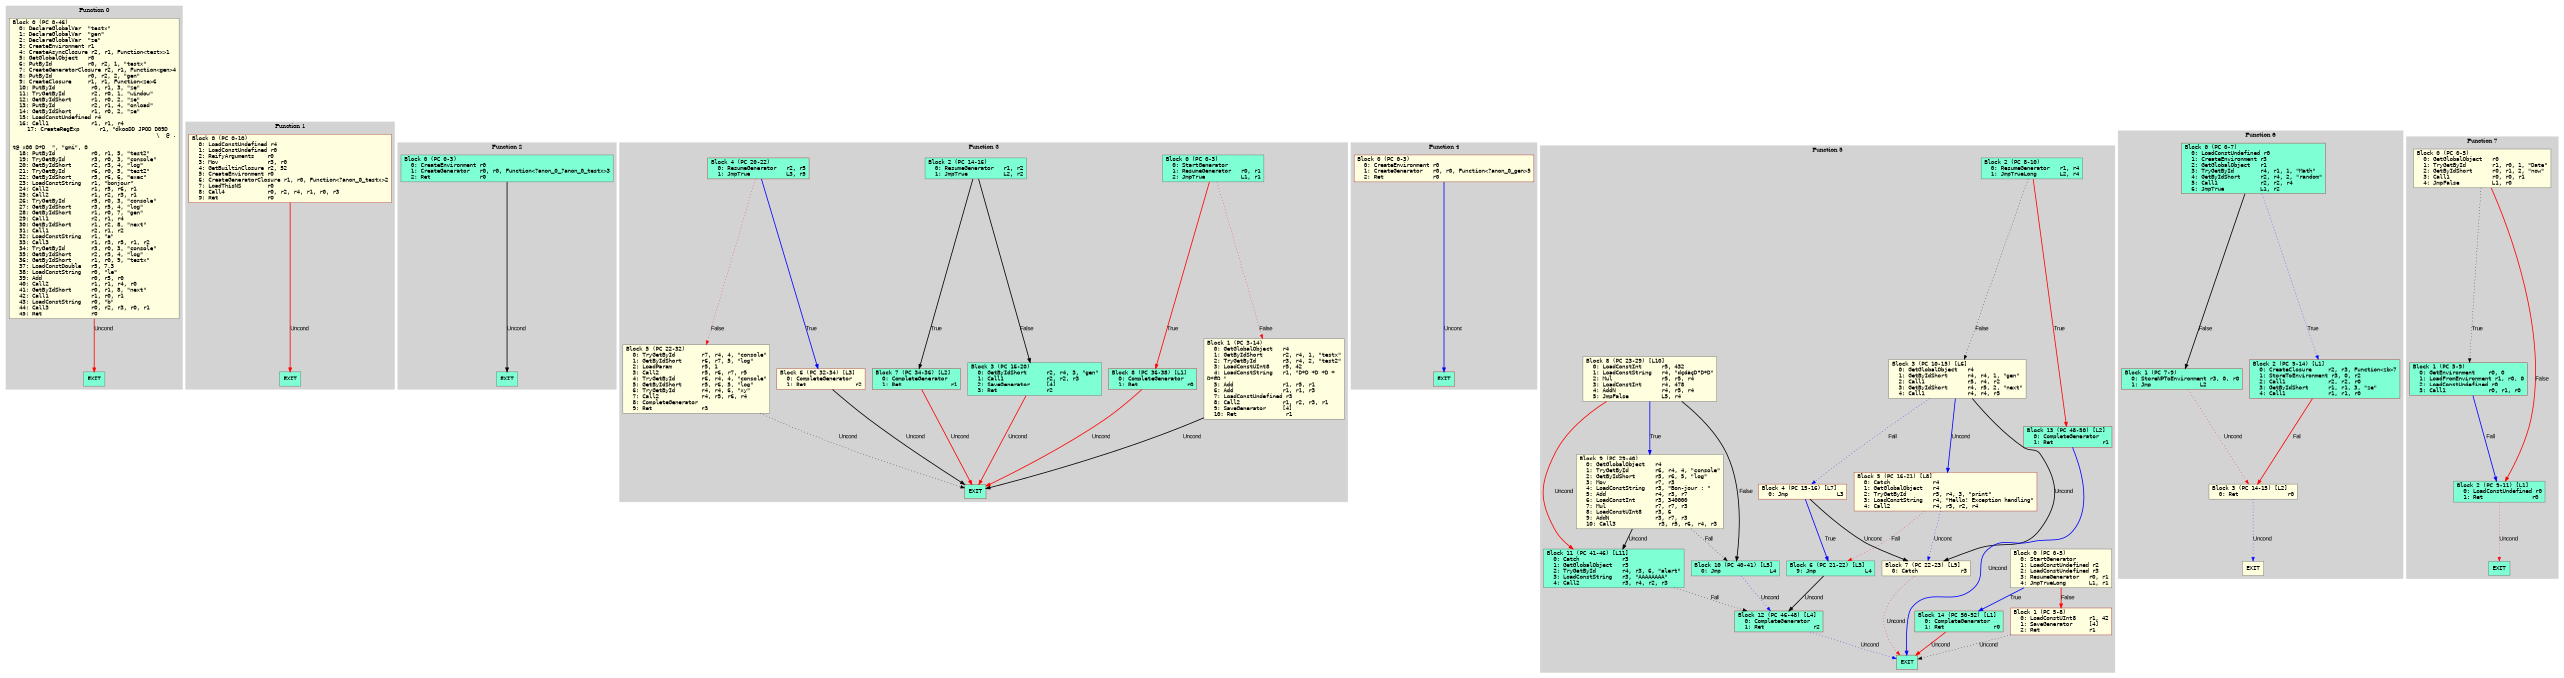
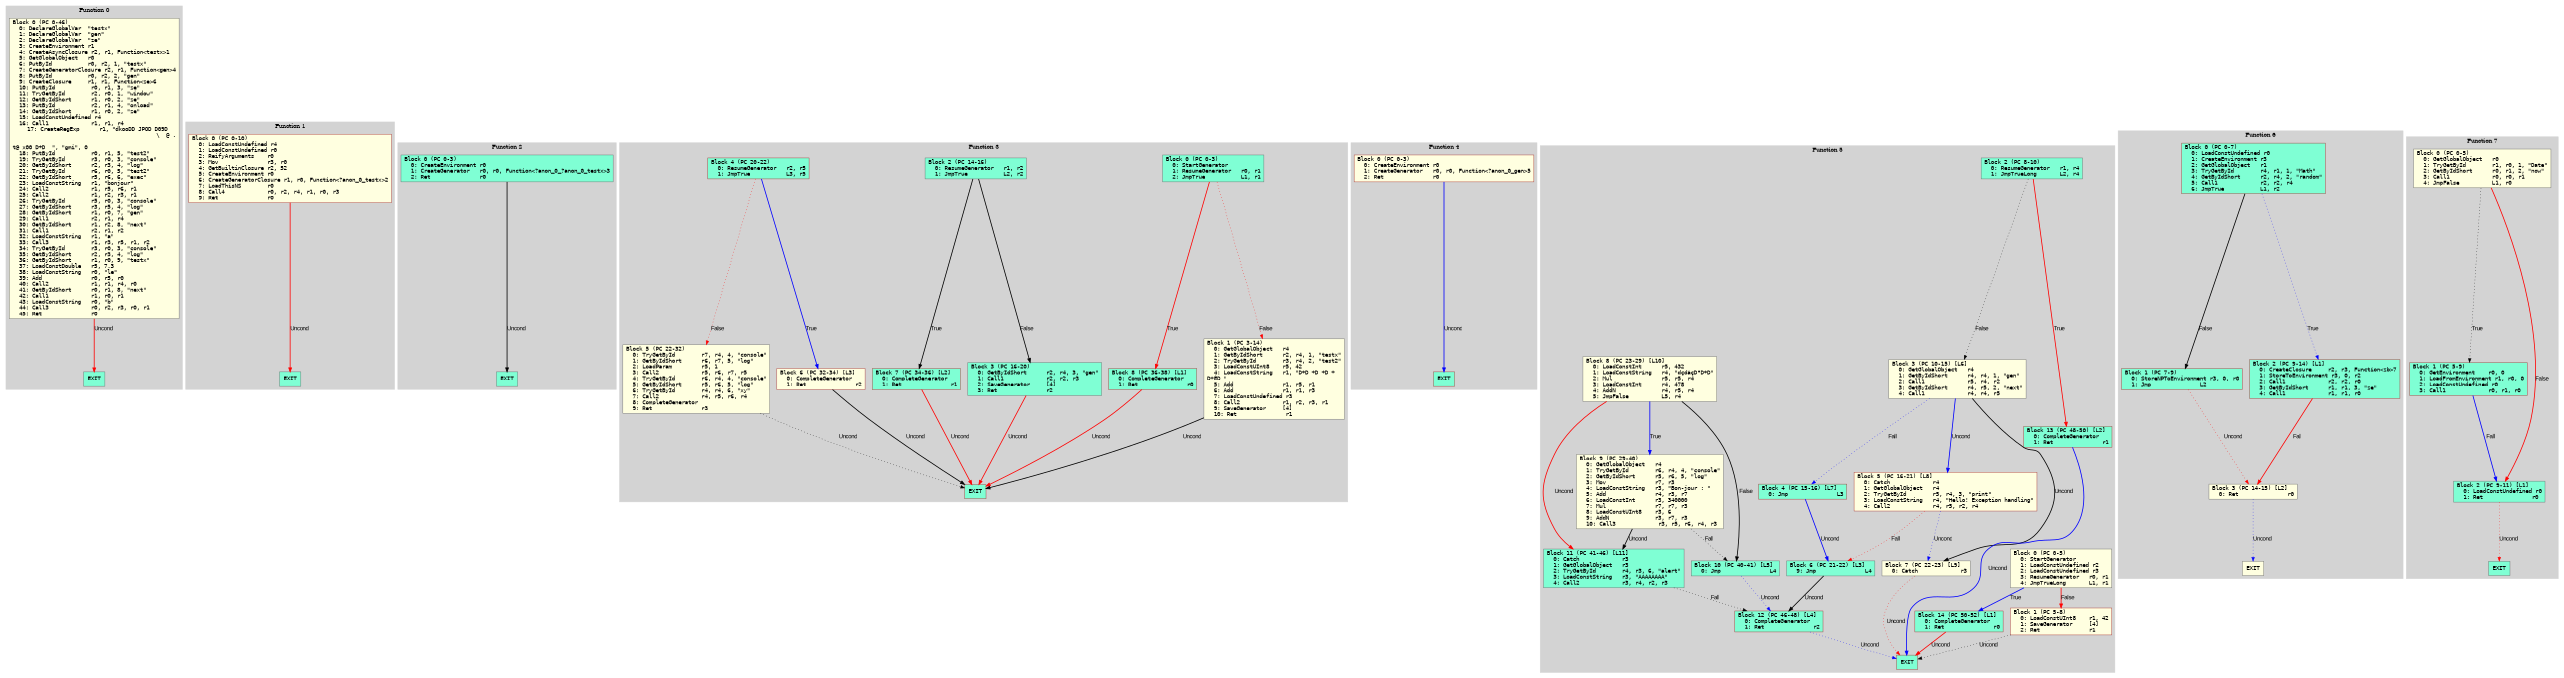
node "Block 4 (PC 15-16) [L7] 0: Jmp               L3": fillcolor lightyellow -> aquamarine
edge "Block 4 (PC 15-16) [L7] 0: Jmp               L3" -> "Block 7 (PC 22-23) [L9] 0: Catch             r3": removed, label "Uncond"
edge "Block 4 (PC 15-16) [L7] 0: Jmp               L3" -> "Block 6 (PC 21-22) [L3] 9: Jmp               L4": label "True" -> "Uncond"
